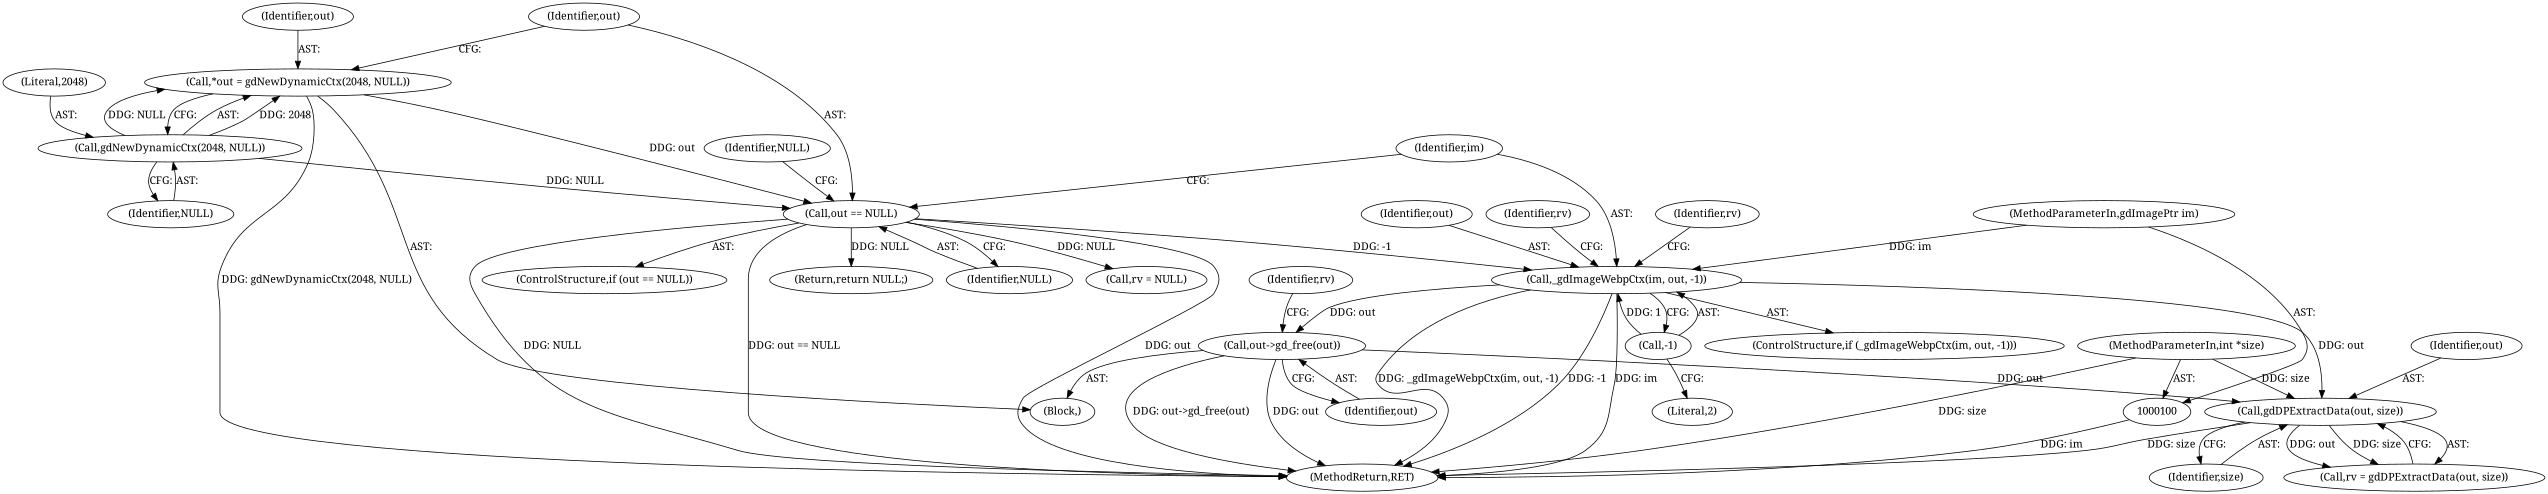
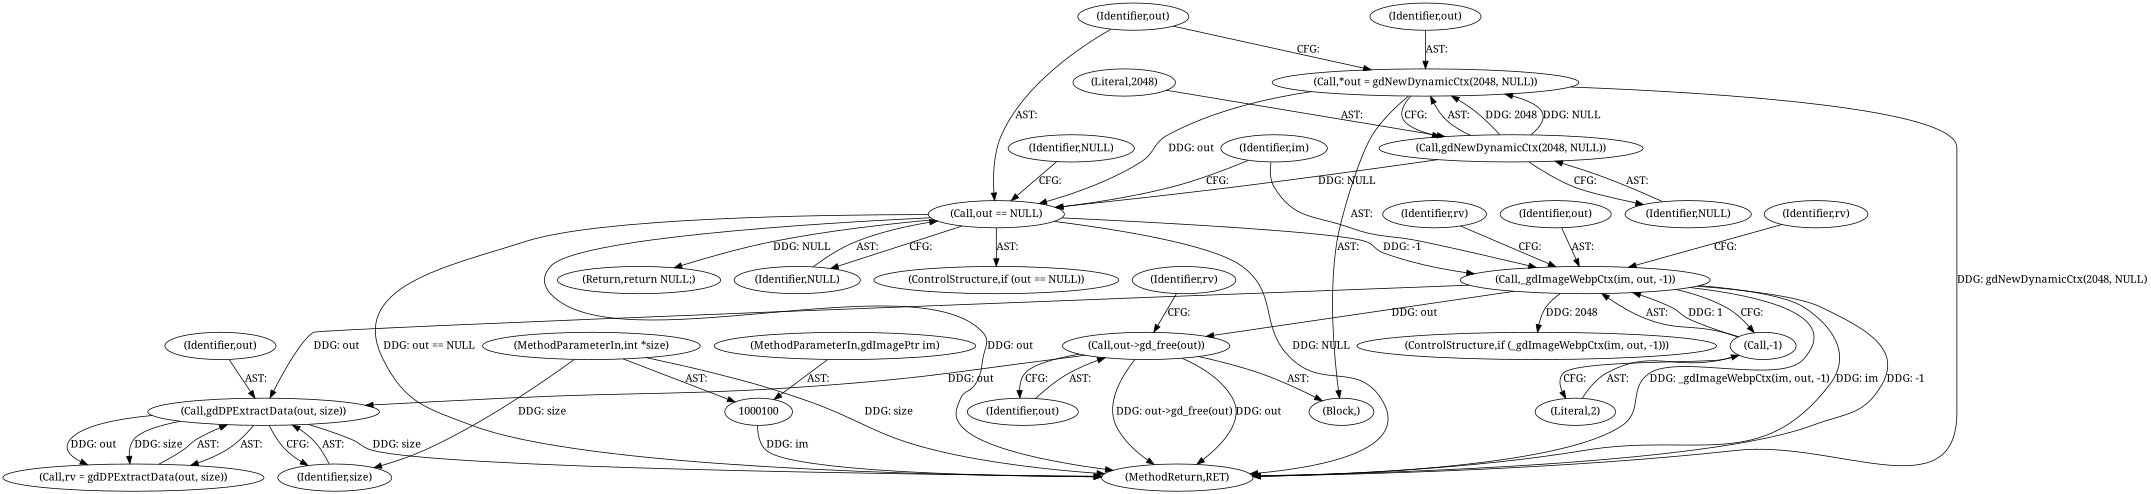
edge "(MethodParameterIn,gdImagePtr im)" -> "(Call,_gdImageWebpCtx(im, out, -1))": removed, label "DDG: im"
node "(Call,rv = NULL)": removed
edge "(Call,_gdImageWebpCtx(im, out, -1))" -> "(ControlStructure,if (_gdImageWebpCtx(im, out, -1)))": label "AST: " -> "DDG: 2048"
edge "(Literal,2)" -> "(Call,-1)": added, label "AST:"
edge "(MethodParameterIn,int *size)" -> "(Call,gdDPExtractData(out, size))": now "(MethodParameterIn,int *size)" -> "(Identifier,size)"
edge "(Call,rv = gdDPExtractData(out, size))" -> "(Call,gdDPExtractData(out, size))": label "CFG: " -> "AST: "
